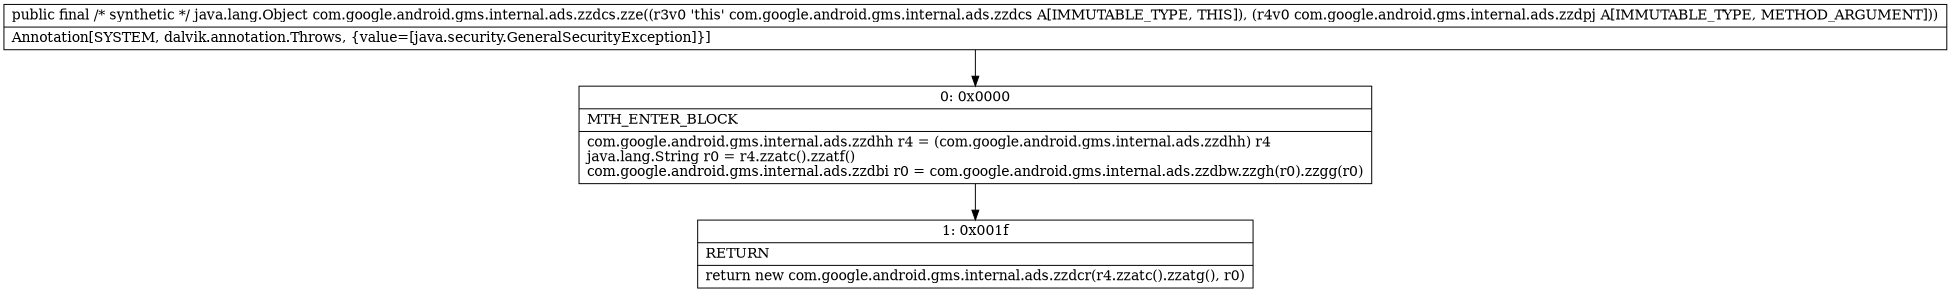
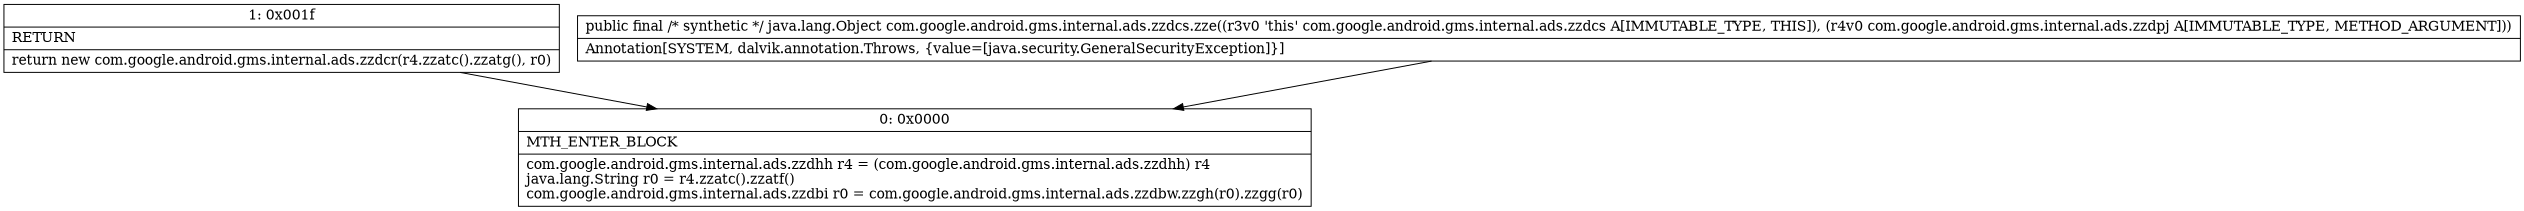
edge "0: 0x0000" -> "1: 0x001f": reversed
